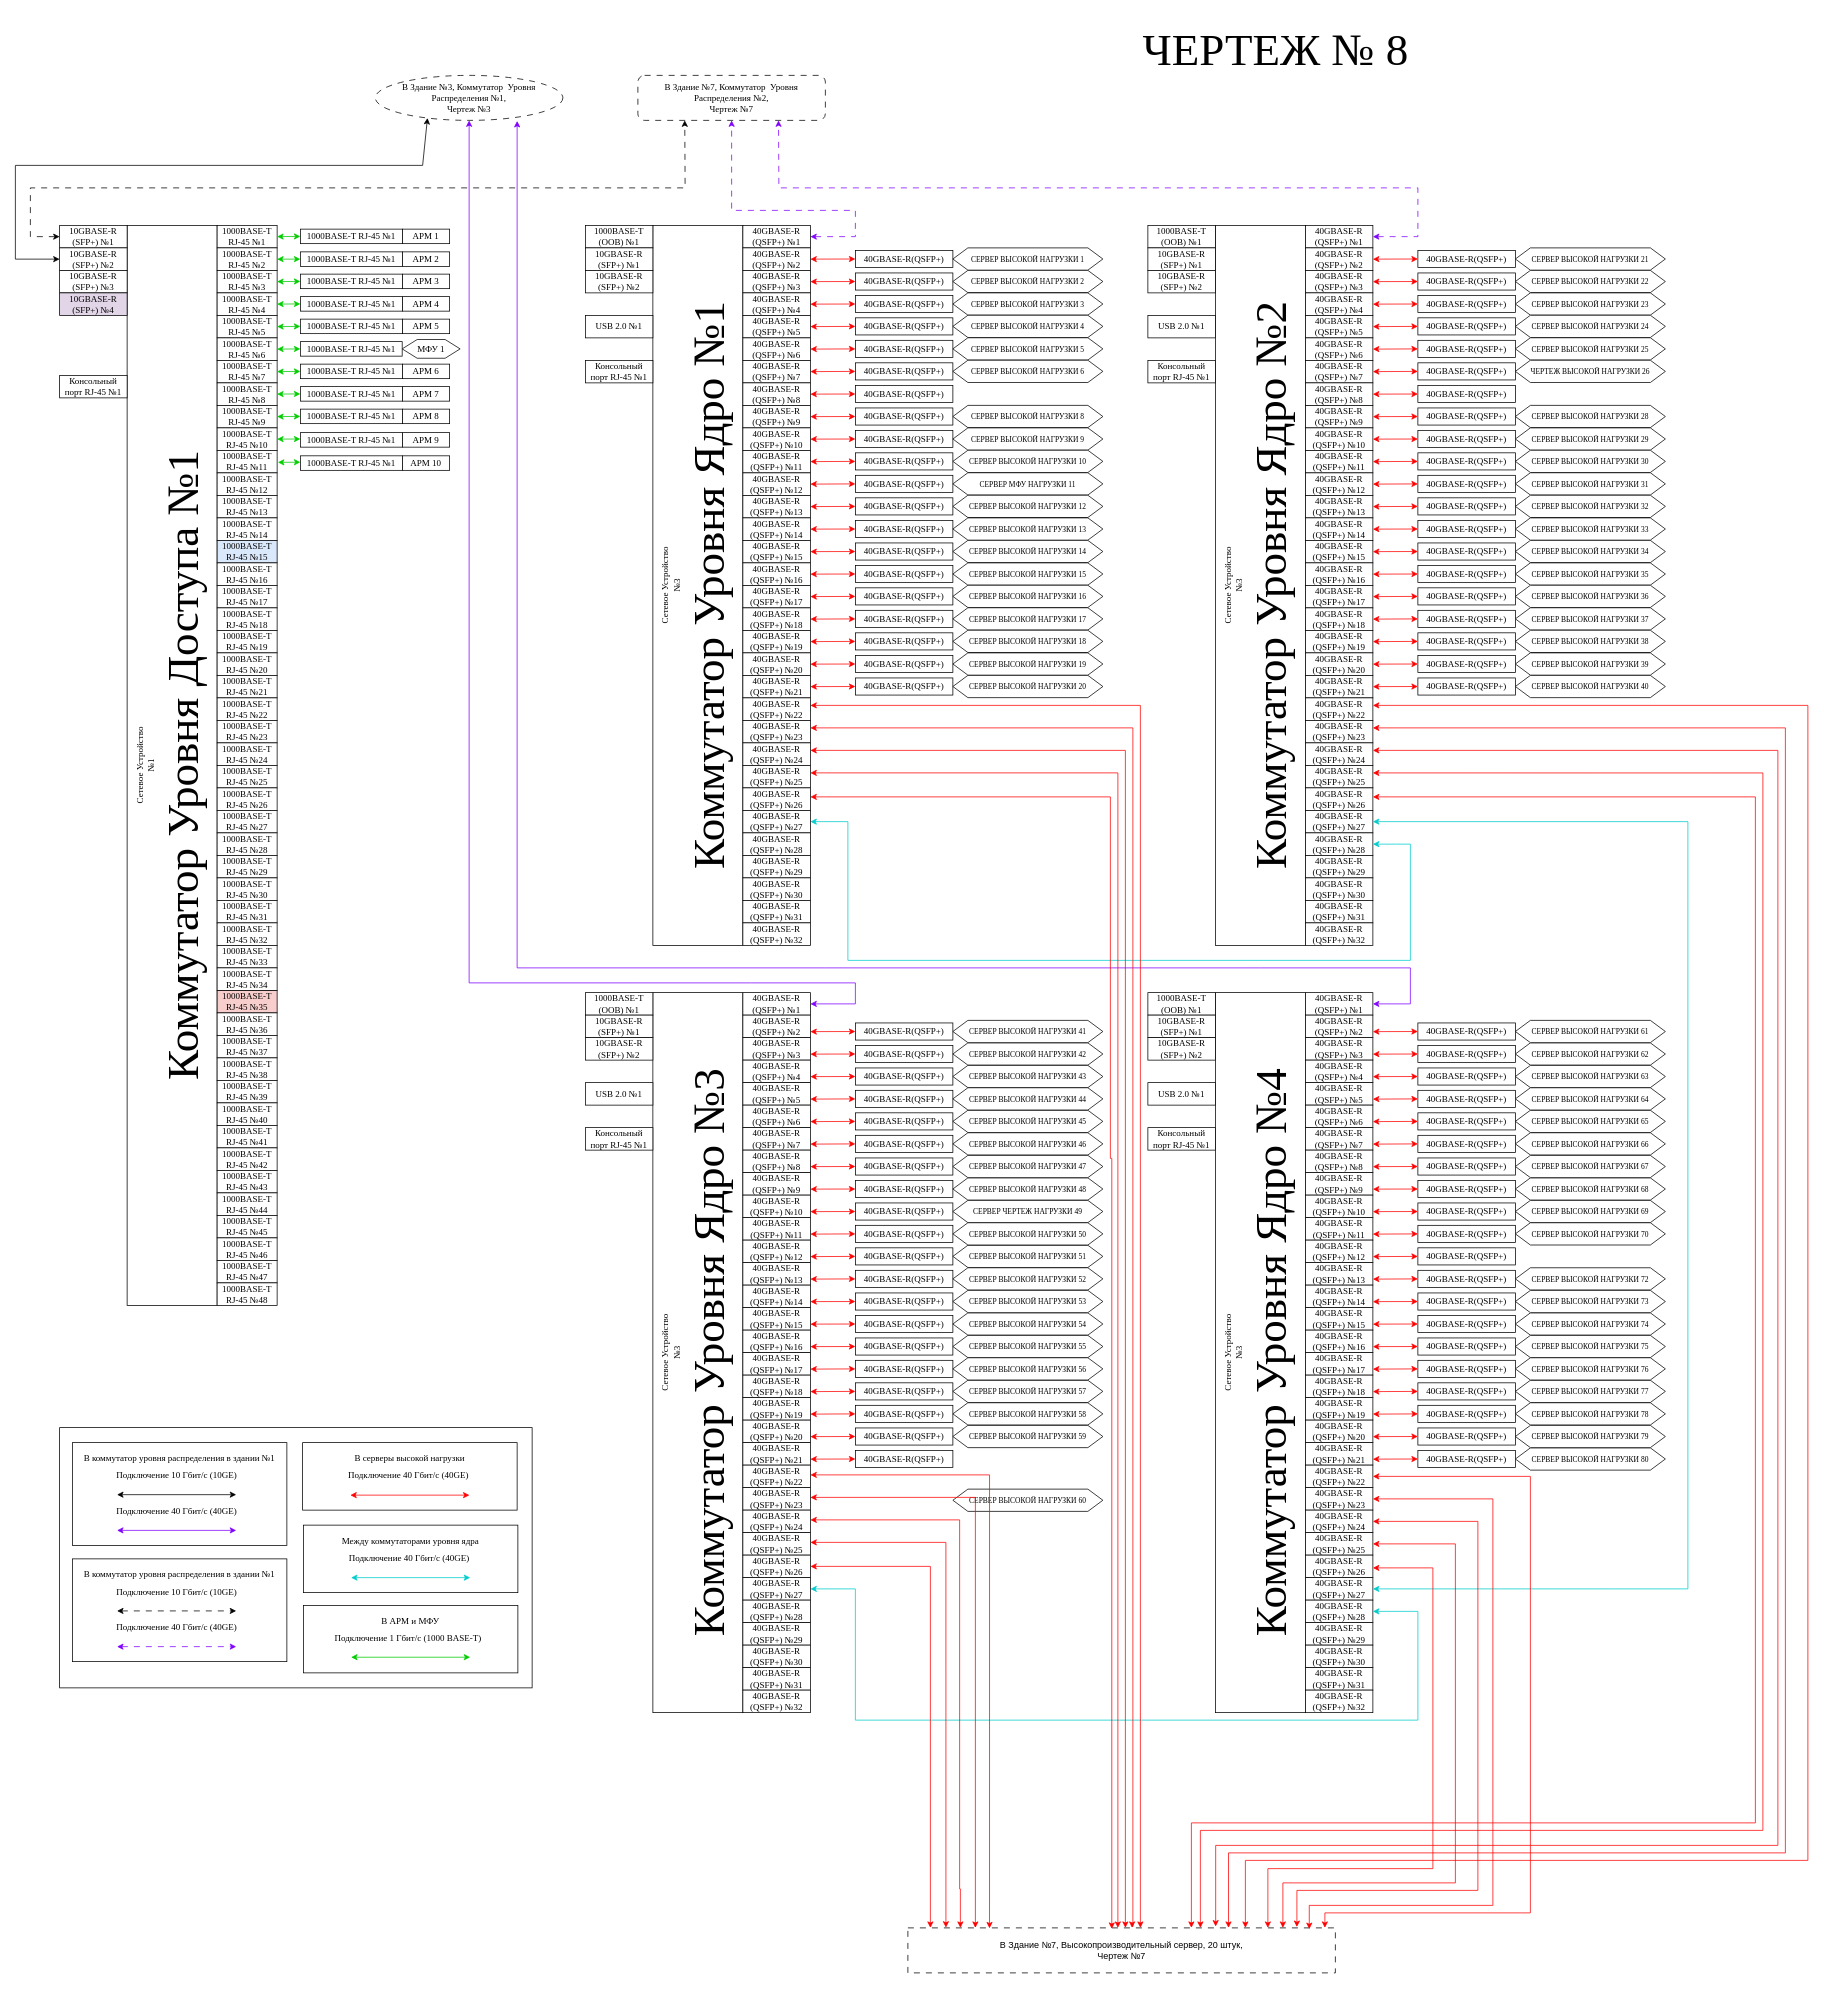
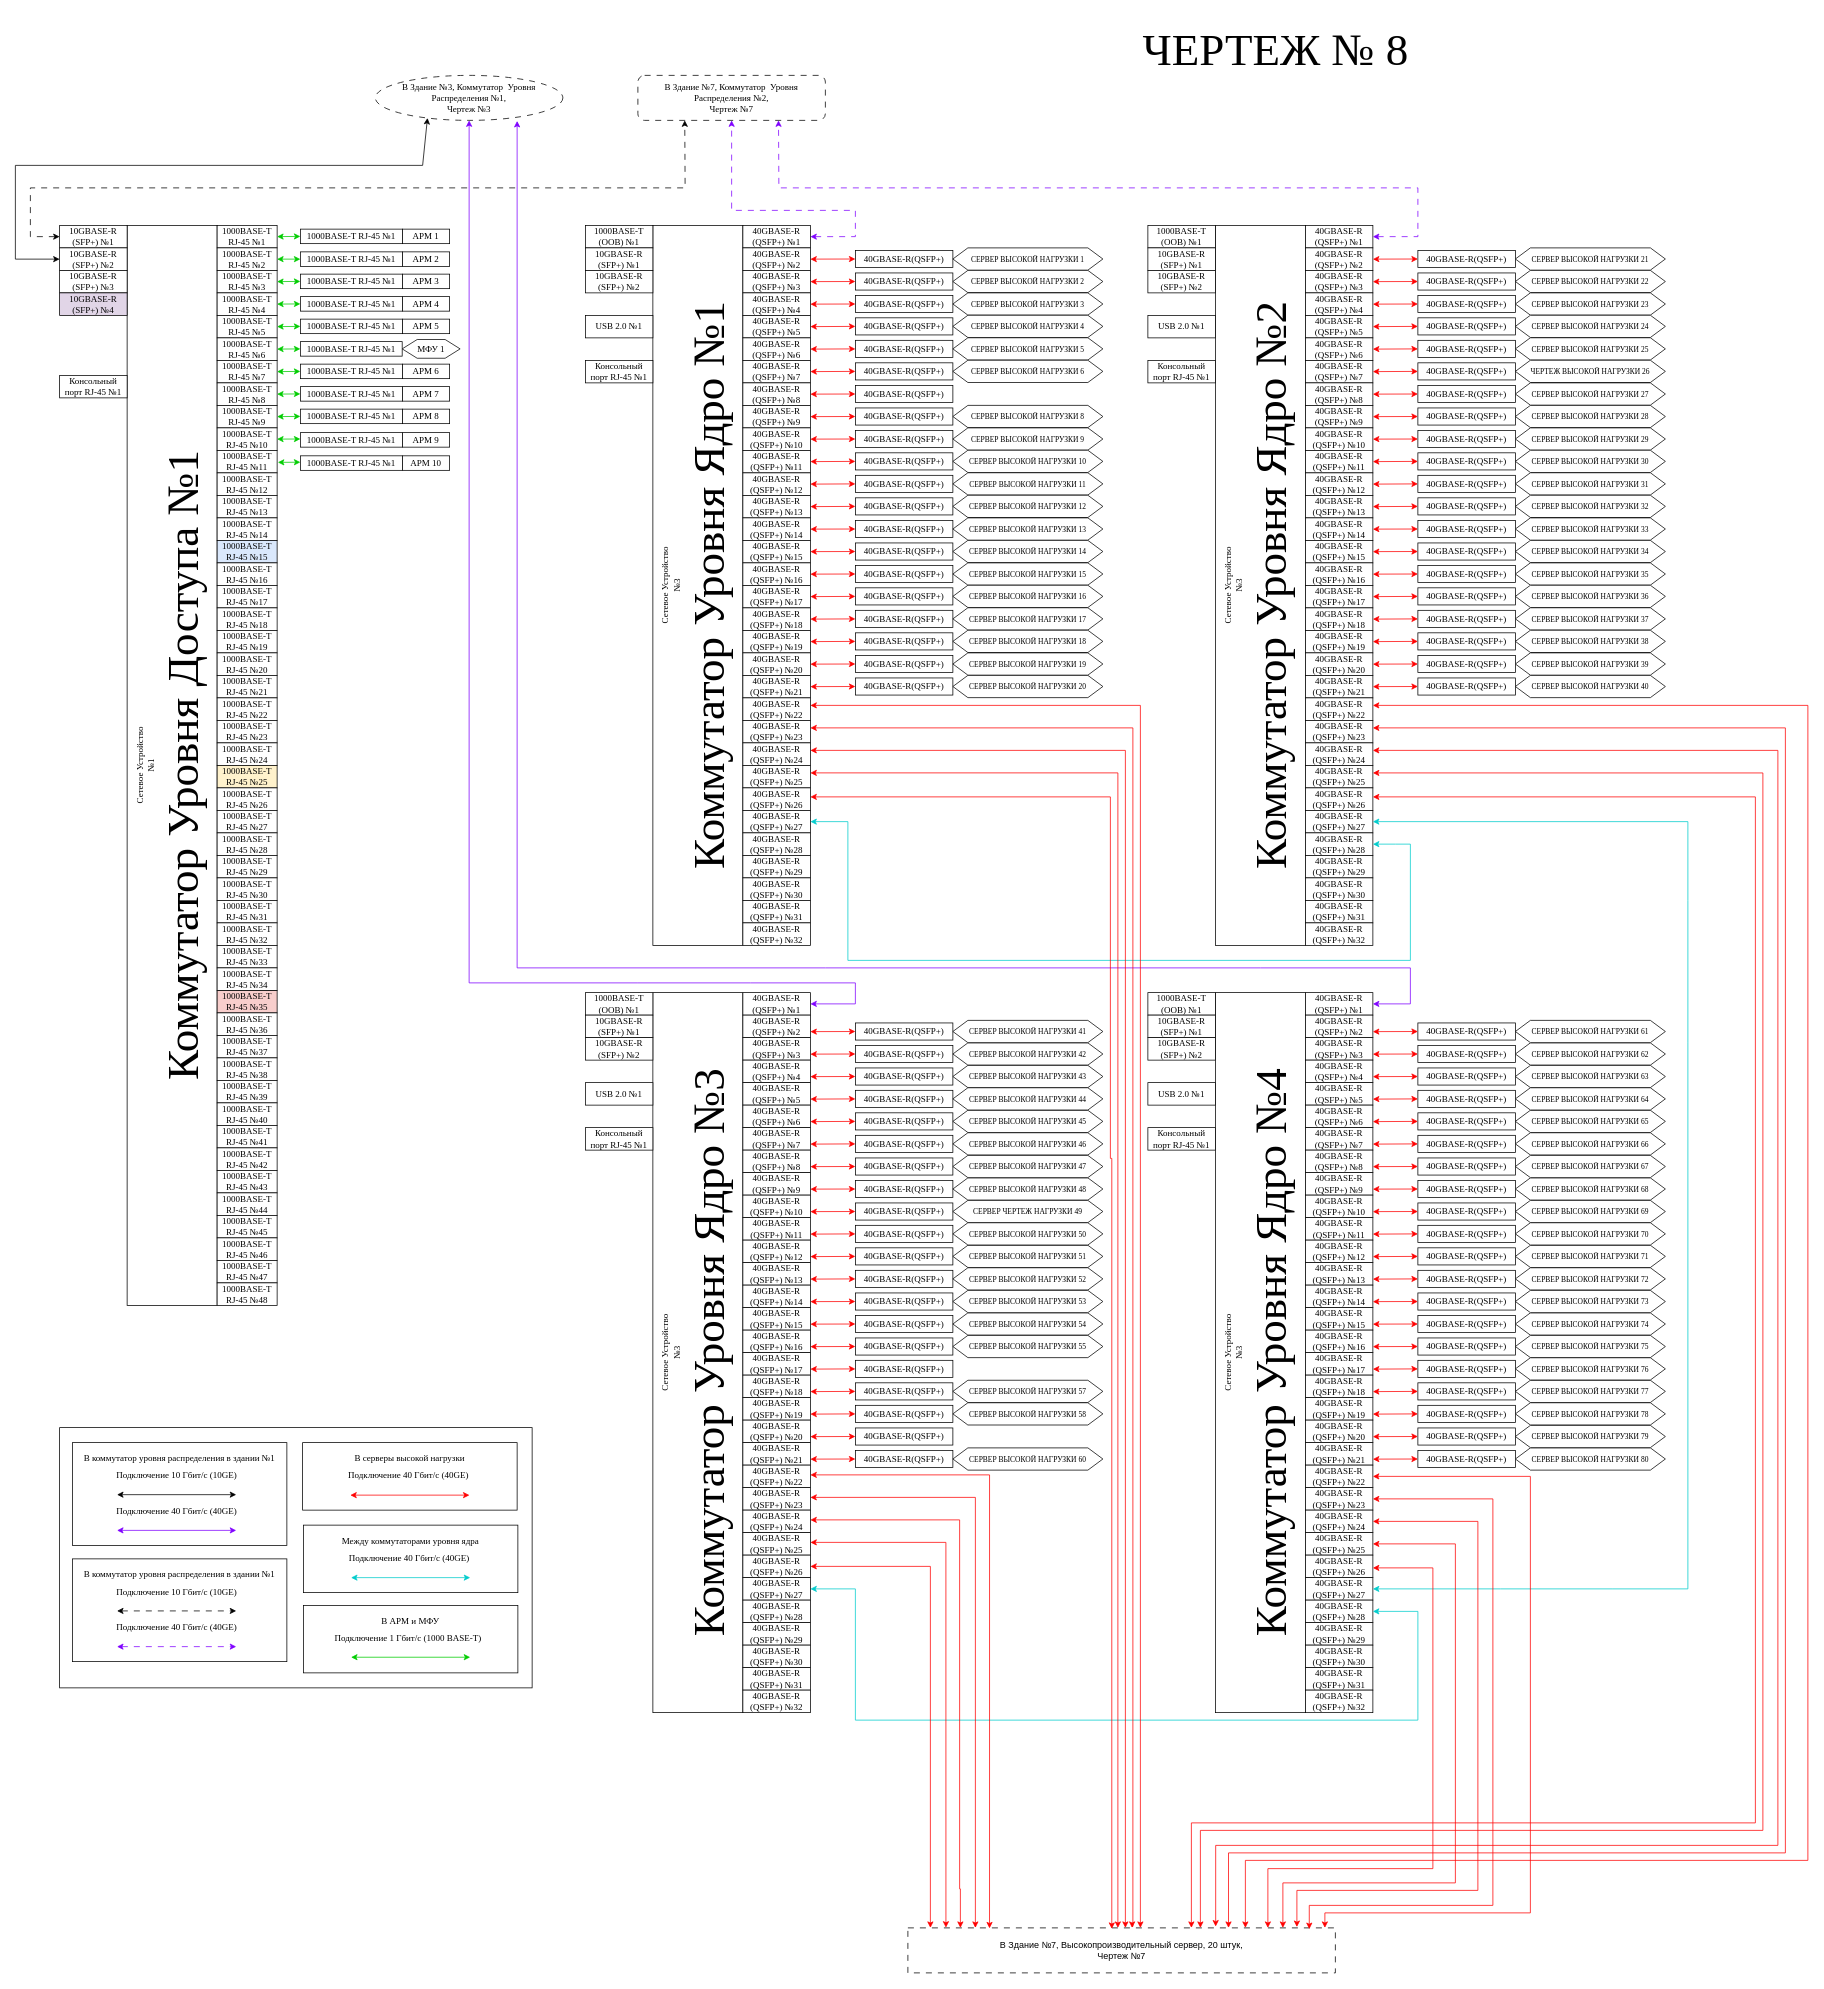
node "СЕРВЕР ВЫСОКОЙ НАГРУЗКИ 27": added
node "СЕРВЕР МФУ НАГРУЗКИ 11": label "СЕРВЕР МФУ НАГРУЗКИ 11" -> "СЕРВЕР ВЫСОКОЙ НАГРУЗКИ 11"
node "1000BASE-T RJ-45 №25": fillcolor #ffffff -> #fff2cc
node "СЕРВЕР ВЫСОКОЙ НАГРУЗКИ 71": added
node "СЕРВЕР ВЫСОКОЙ НАГРУЗКИ 56": removed
node "СЕРВЕР ВЫСОКОЙ НАГРУЗКИ 59": removed
node "СЕРВЕР ВЫСОКОЙ НАГРУЗКИ 60": moved (1028, 1500) -> (1028, 1459)
